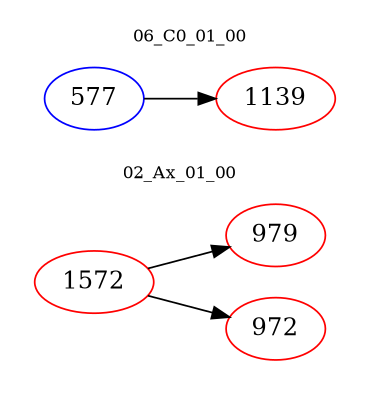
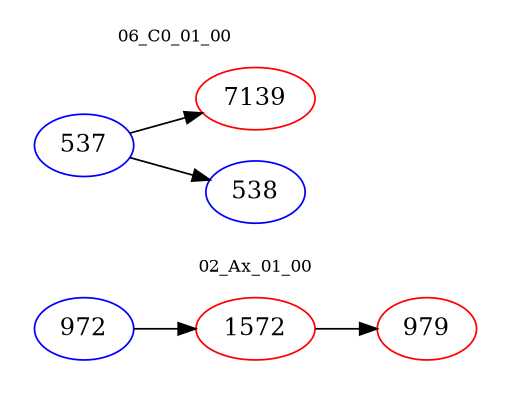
node "577": label "577" -> "537"
node "1139": label "1139" -> "7139"
node "538": added
edge "1572" -> "972": reversed
node "972": color red -> blue
